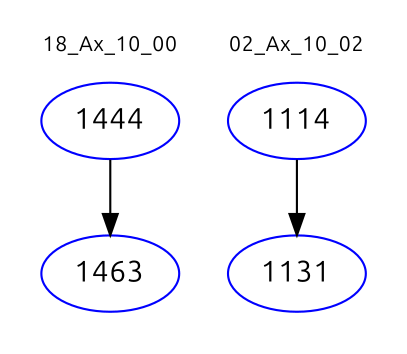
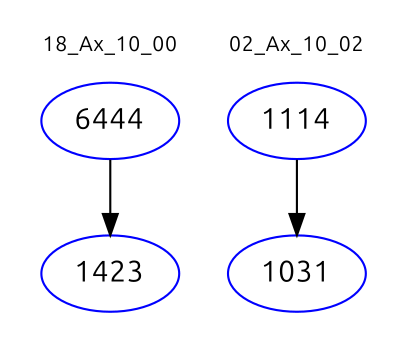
node "1444": label "1444" -> "6444"
node "1463": label "1463" -> "1423"
node "1131": label "1131" -> "1031"
